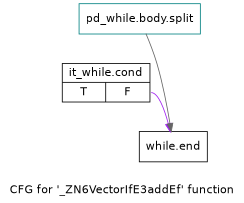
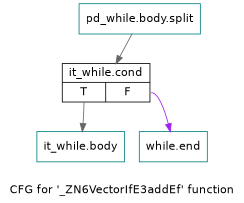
edge "pd_while.body.split" -> "while.end": now "pd_while.body.split" -> "it_while.cond"
node "it_while.body": added
node "while.end": color black -> teal
